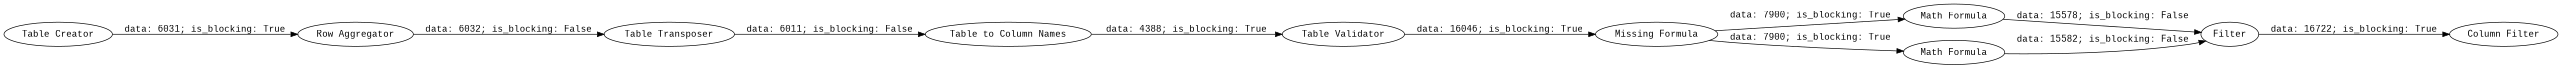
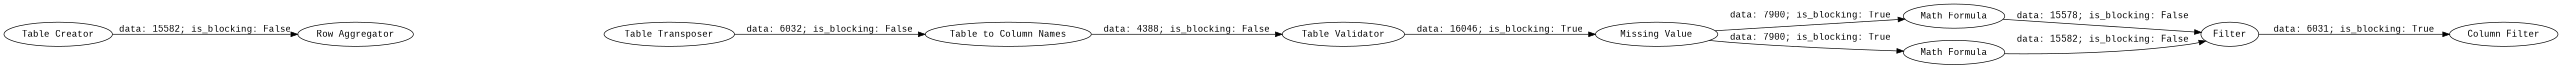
edge "Table Creator" -> "Row Aggregator": label "data: 6031; is_blocking: True" -> "data: 15582; is_blocking: False"
edge "Table Transposer" -> "Table to Column Names": label "data: 6011; is_blocking: False" -> "data: 6032; is_blocking: False"
edge "Table to Column Names" -> "Table Validator": label "data: 4388; is_blocking: True" -> "data: 4388; is_blocking: False"
edge "Filter" -> "Column Filter": label "data: 16722; is_blocking: True" -> "data: 6031; is_blocking: True"
edge "Row Aggregator" -> "Table Transposer": removed, label "data: 6032; is_blocking: False"
node "Missing Formula": label "Missing Formula" -> "Missing Value"
